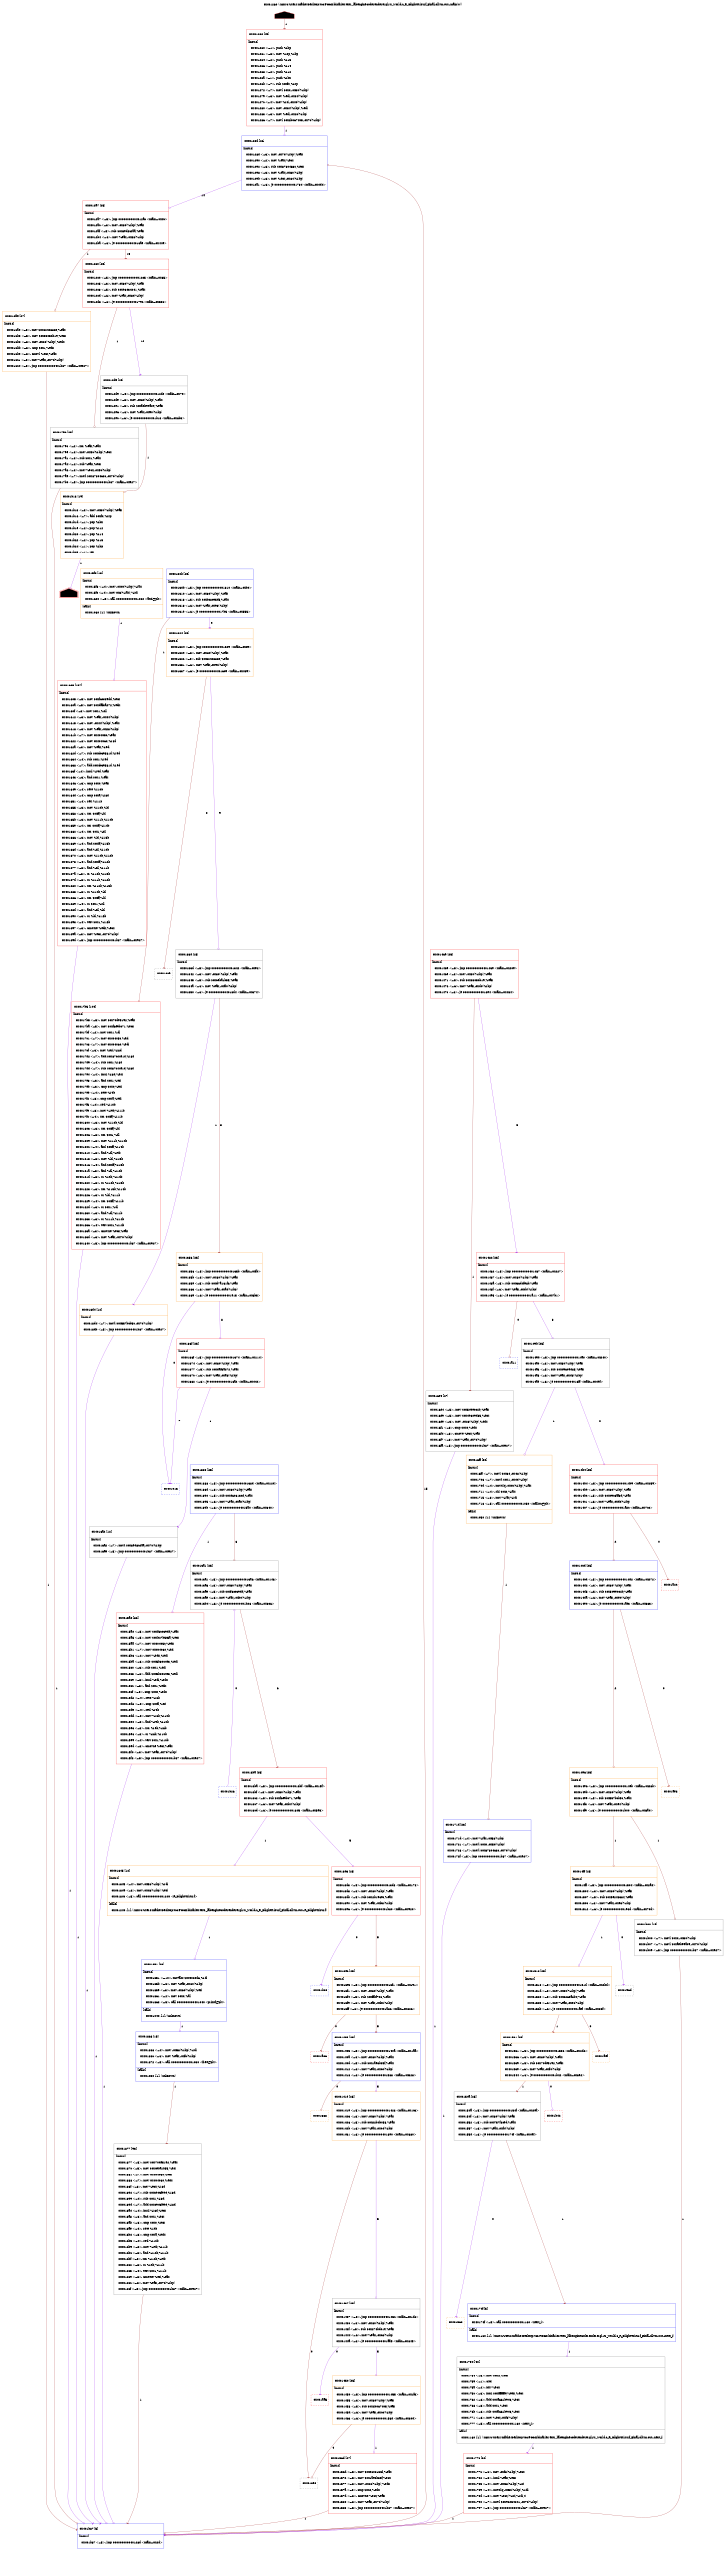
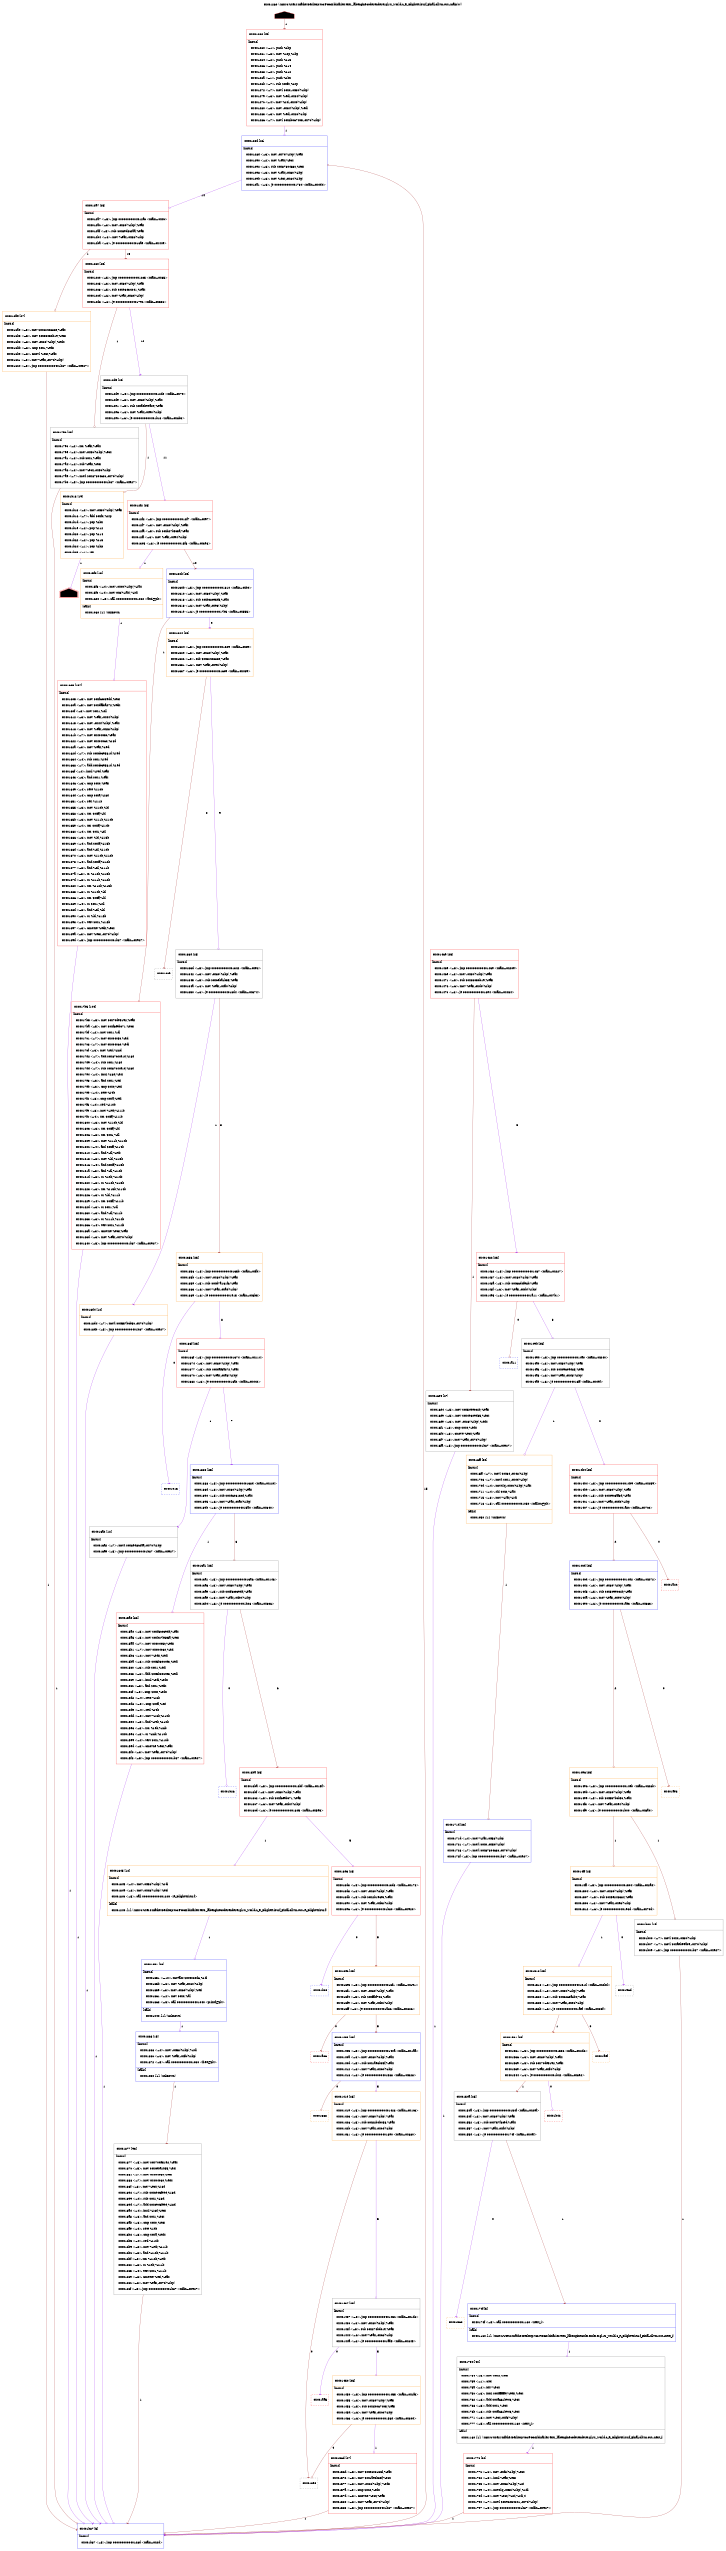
node "0x4012f2 [25]": added
edge "0x40136f [25]" -> "0x401915": now "0x40136f [25]" -> "0x401388 [25]"
edge "0x401b26" -> "0x4013a1 [25]": reversed
